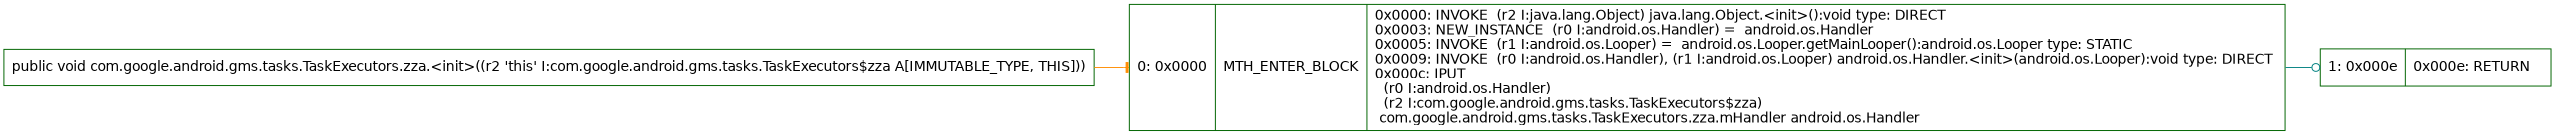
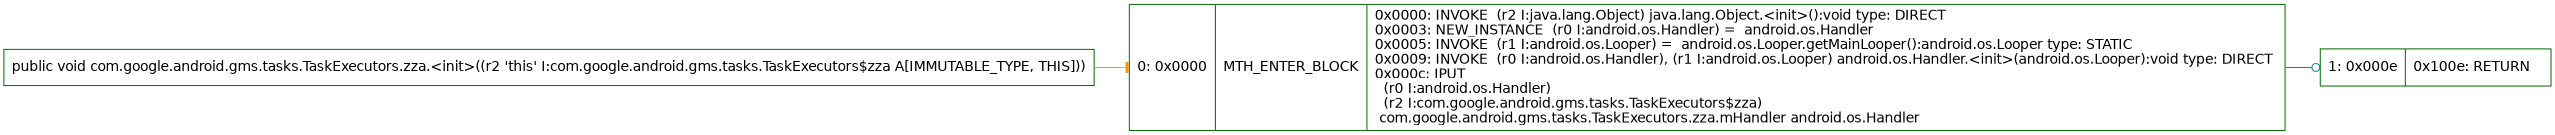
node "1: 0x000e": text "0x000e: RETURN" -> "0x100e: RETURN"
